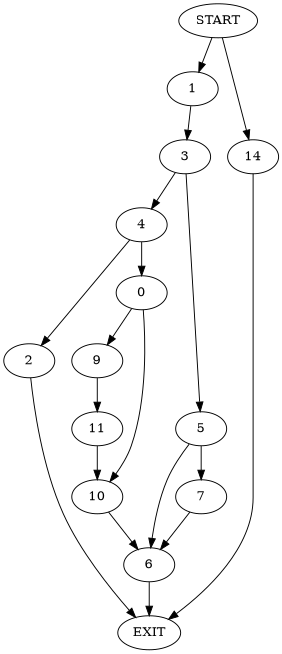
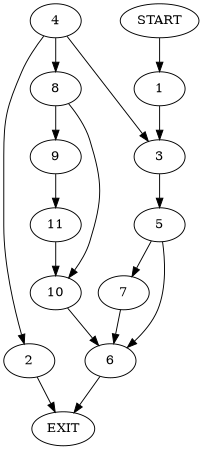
node "14": removed
edge "3" -> "4": reversed
node "0": label "0" -> "8"
